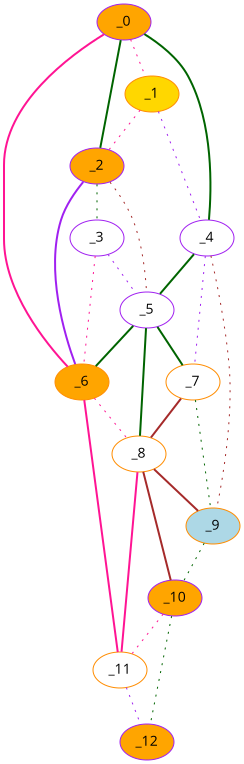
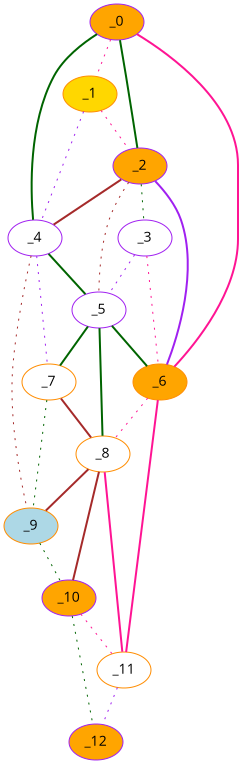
edge "_2" -- "_4": added
